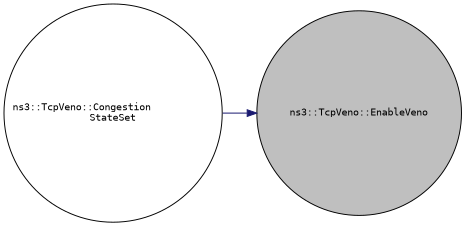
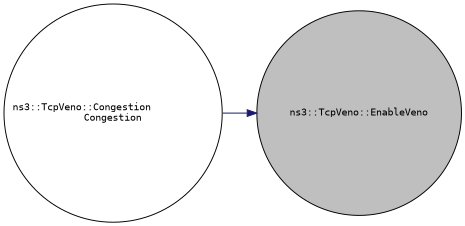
node "ns3::TcpVeno::Congestion StateSet": label "ns3::TcpVeno::Congestion StateSet" -> "ns3::TcpVeno::Congestion Congestion"
